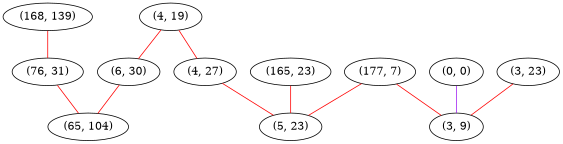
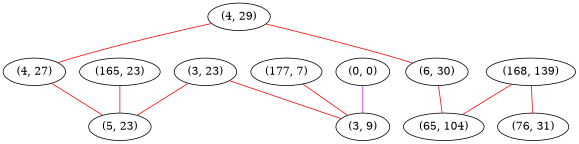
node "(4, 19)": label "(4, 19)" -> "(4, 29)"
edge "(76, 31)" -- "(65, 104)": now "(168, 139)" -- "(65, 104)"
edge "(177, 7)" -- "(5, 23)": now "(3, 23)" -- "(5, 23)"
